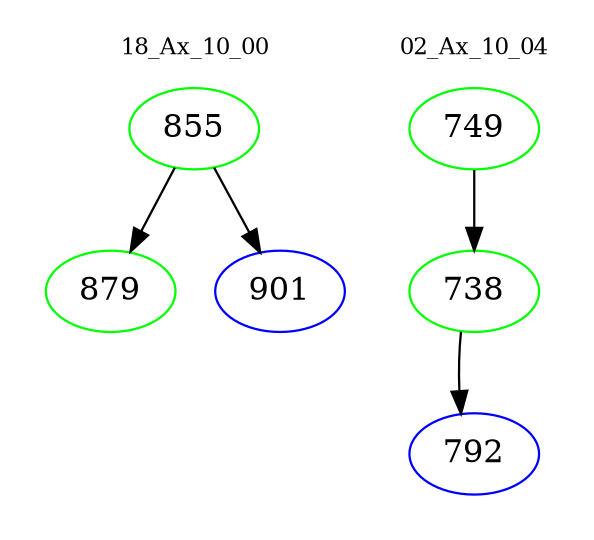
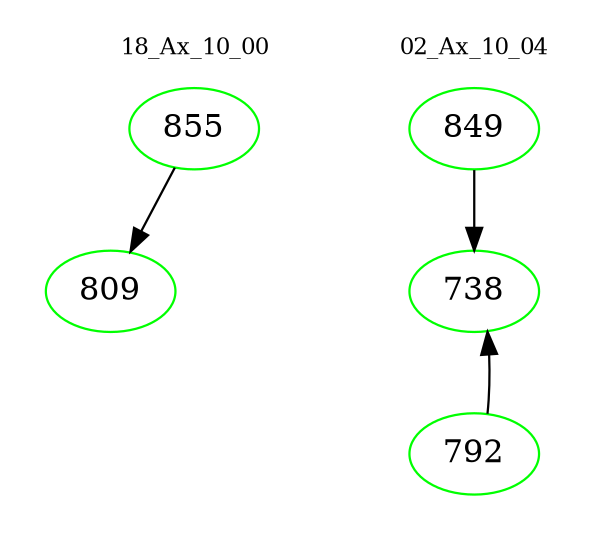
node "749": label "749" -> "849"
node "879": label "879" -> "809"
node "901": removed
edge "738" -> "792": reversed
node "792": color blue -> green
